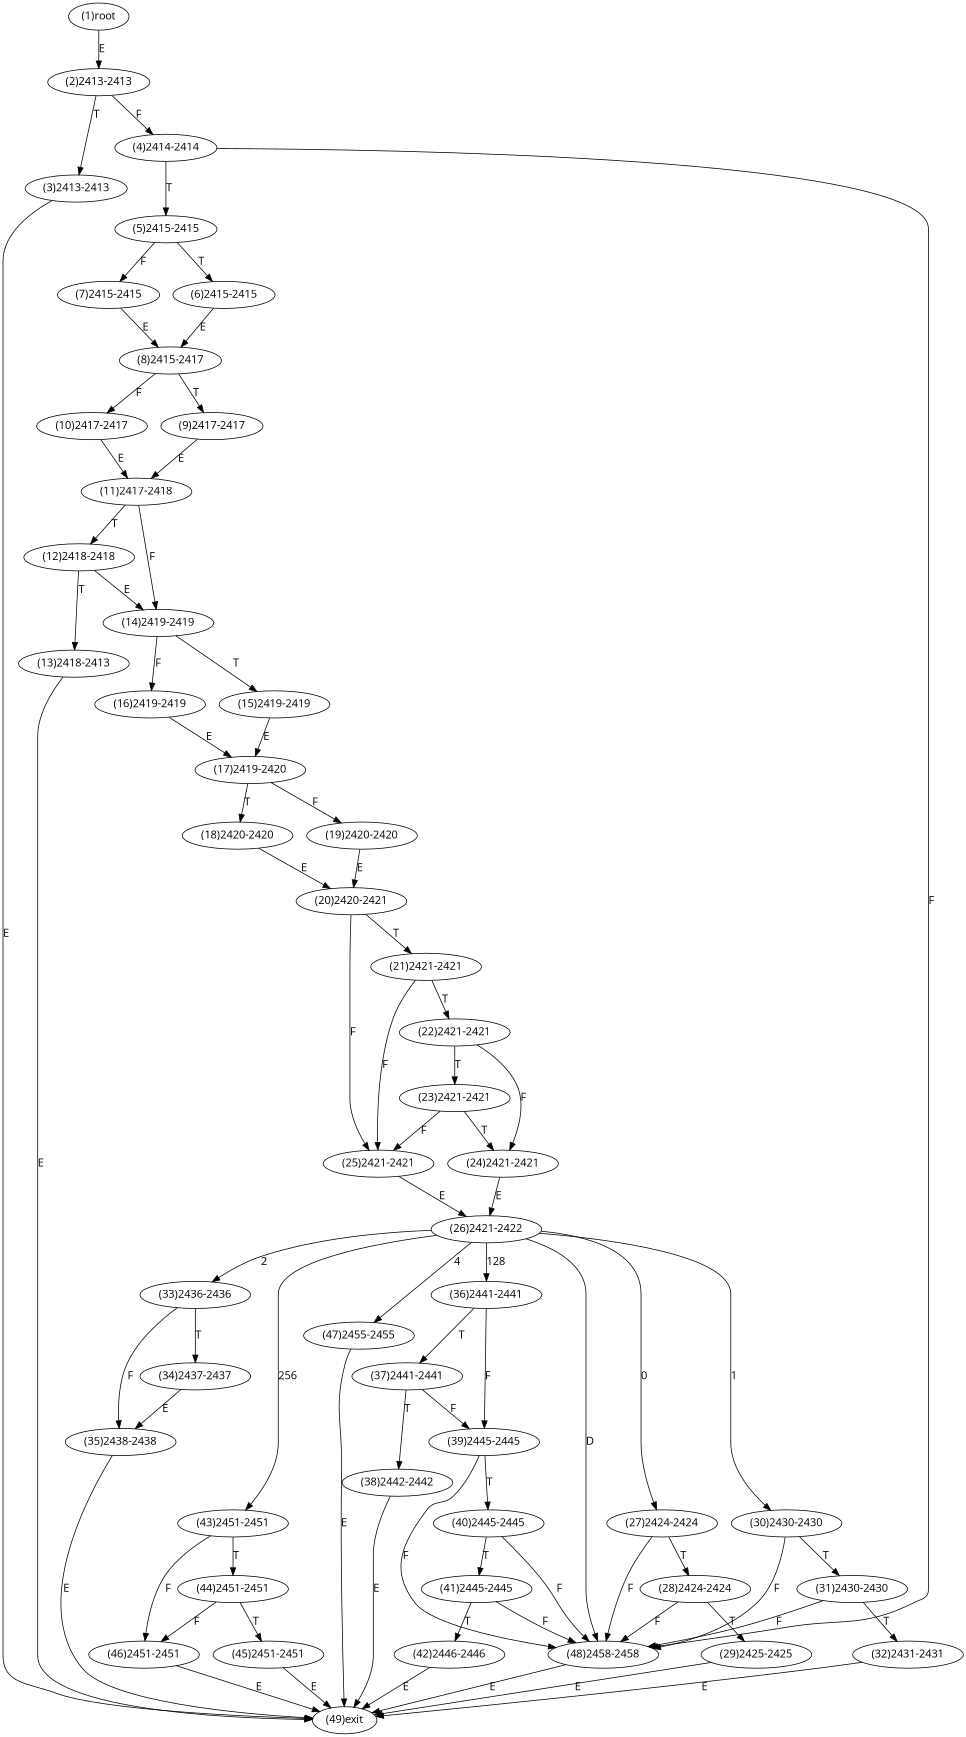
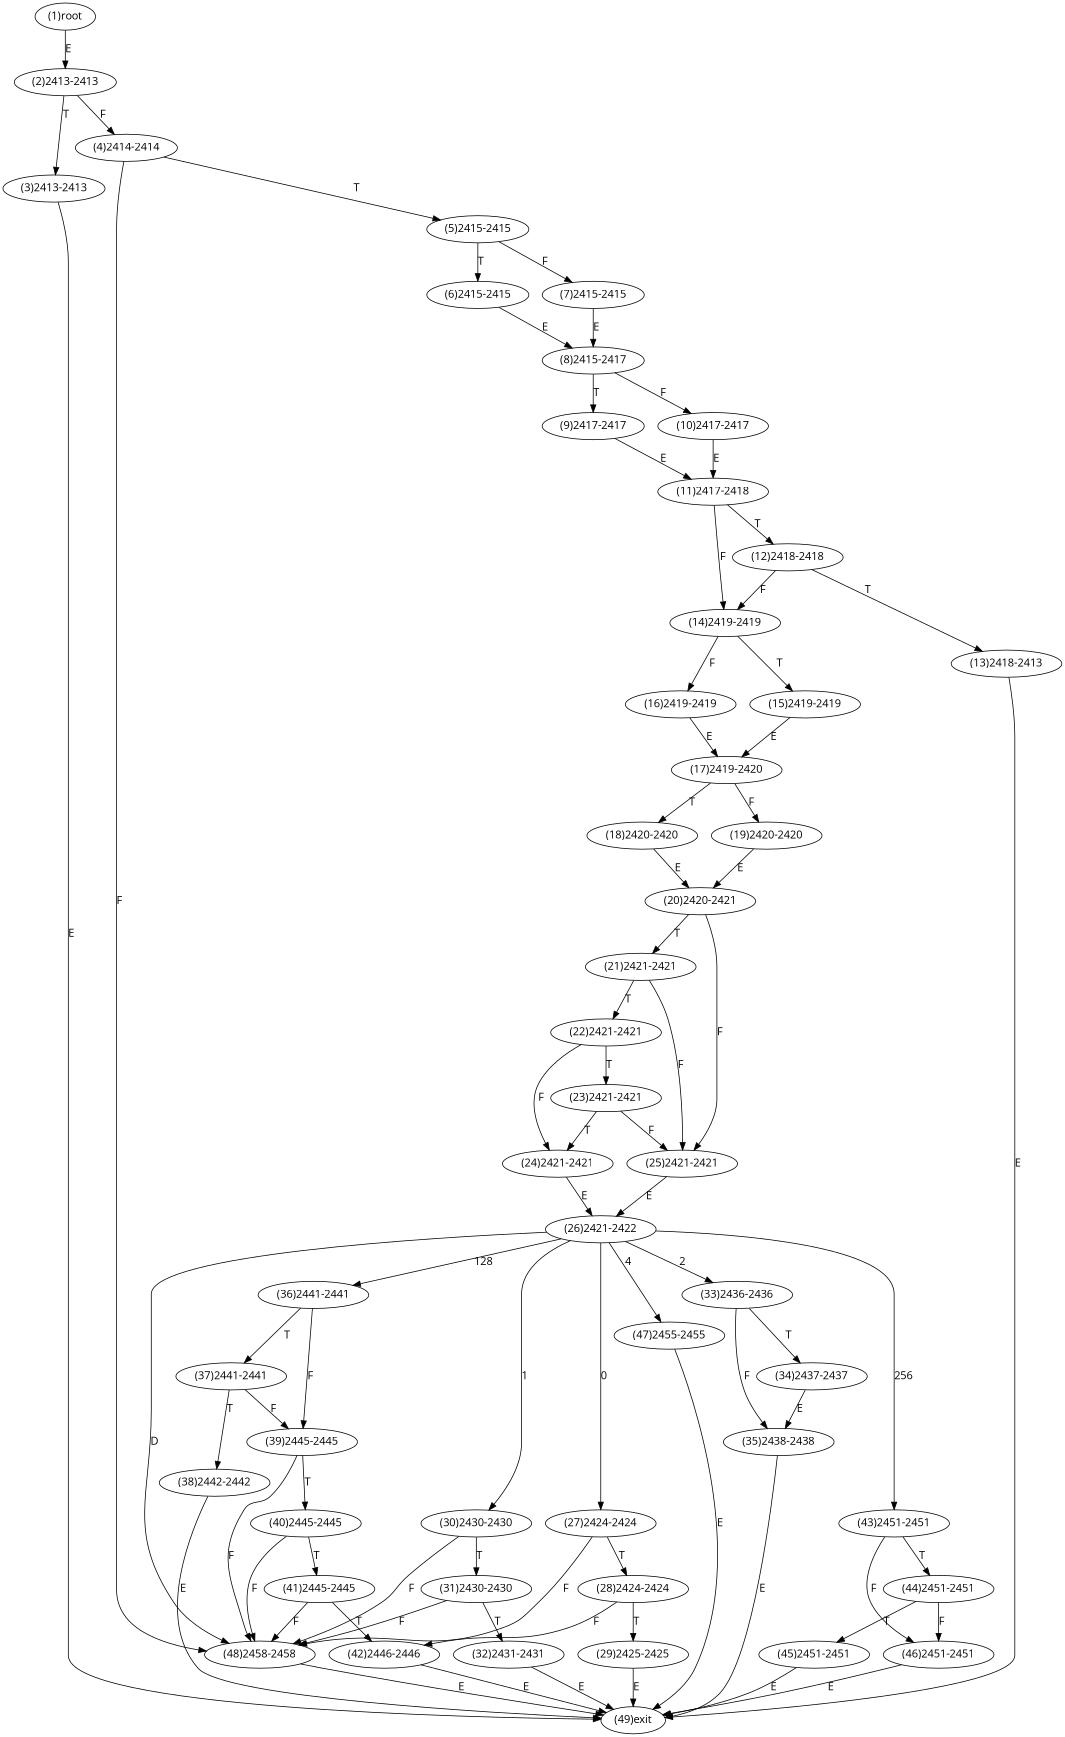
edge "(12)2418-2418" -> "(14)2419-2419": label "E" -> "F"
edge "(28)2424-2424" -> "(48)2458-2458": now "(28)2424-2424" -> "(42)2446-2446"
